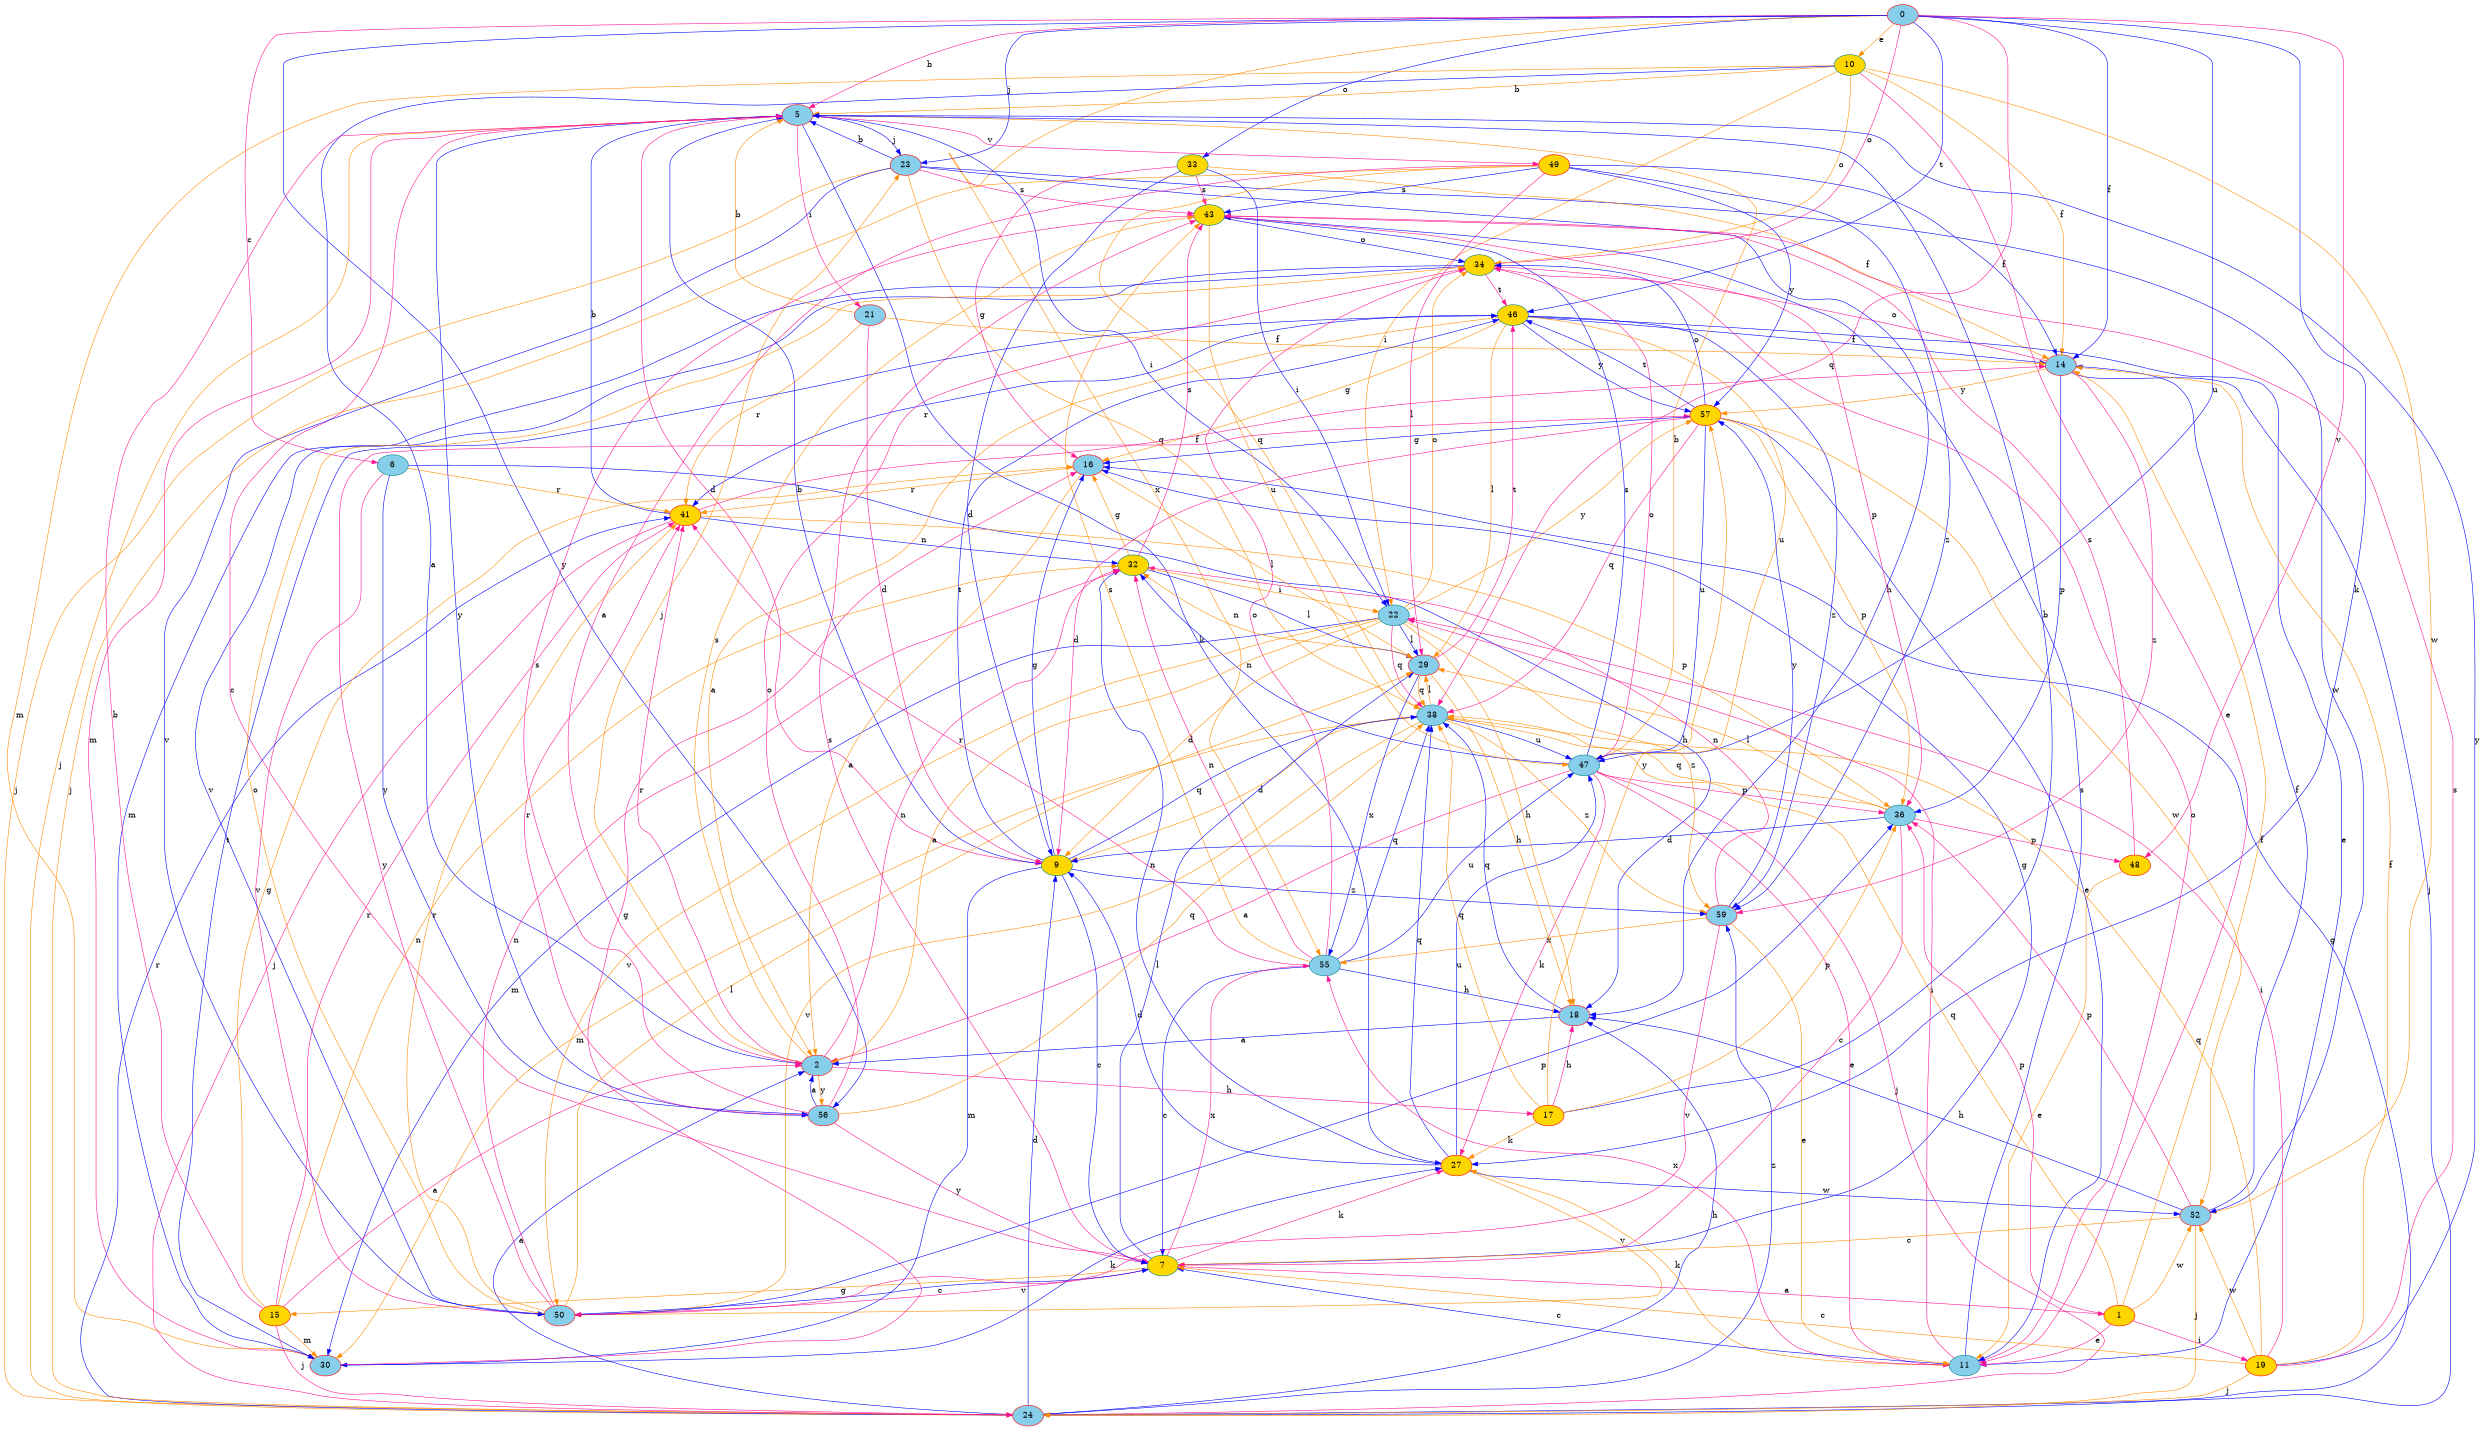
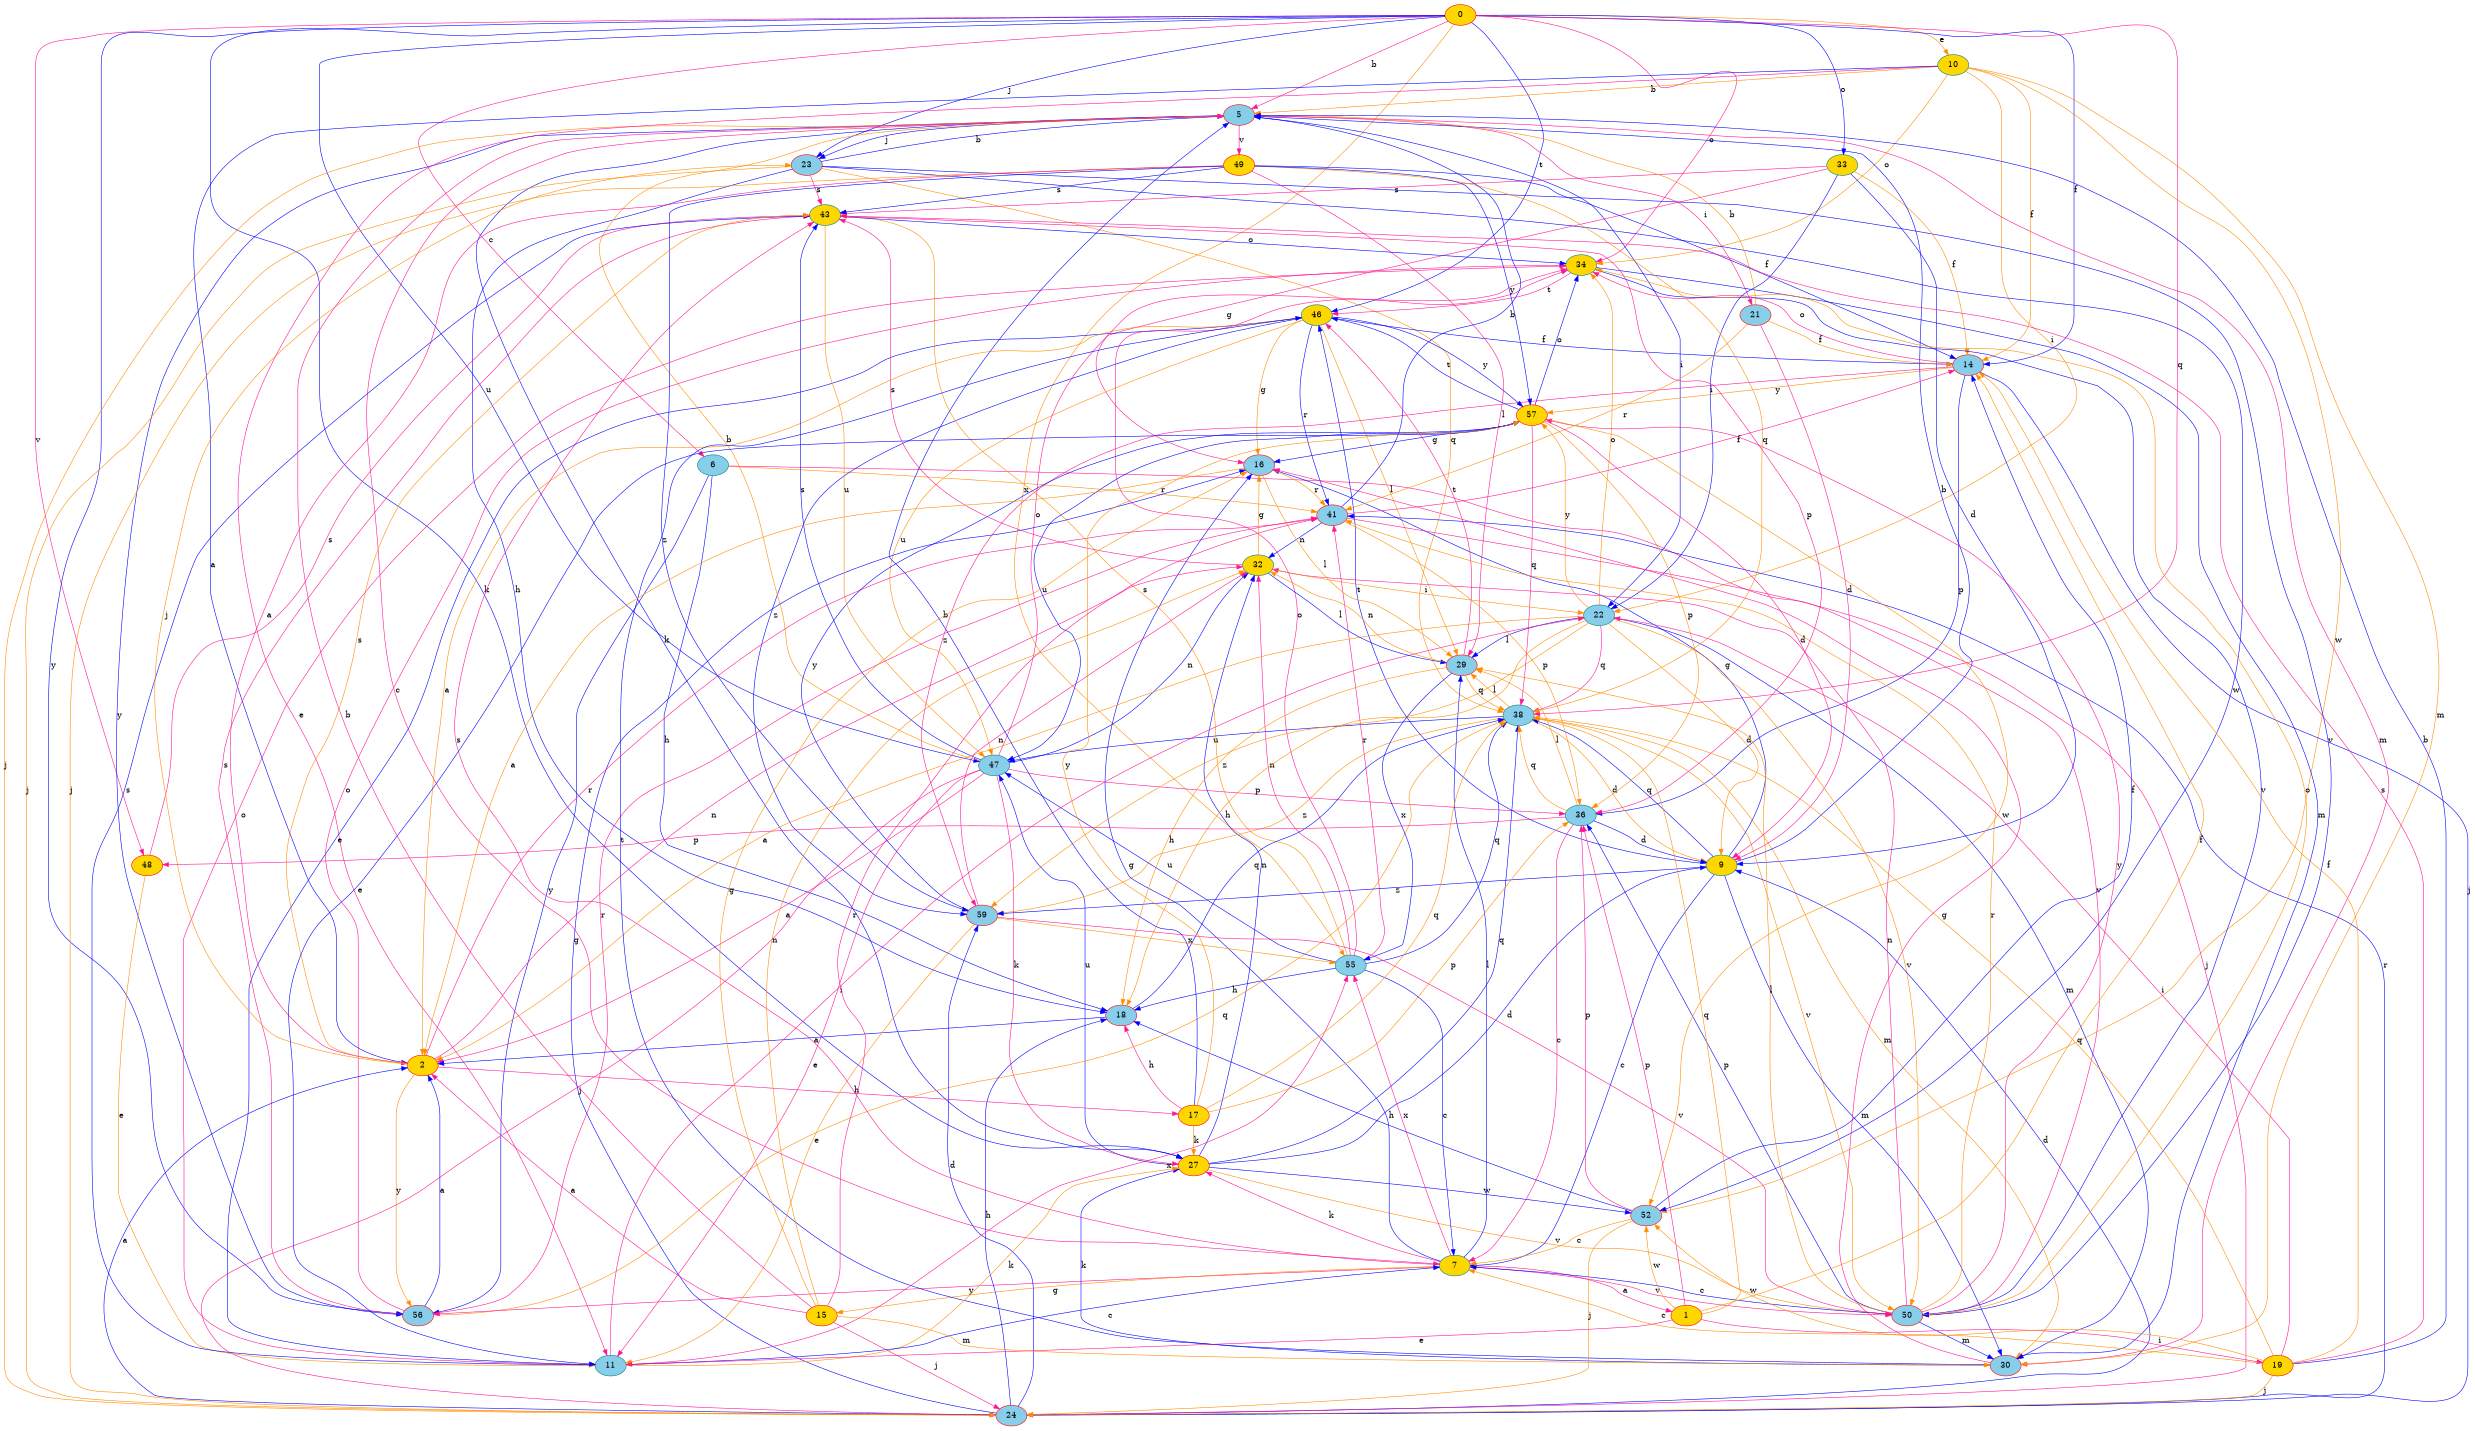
node "0": fillcolor skyblue -> gold
node "41": fillcolor gold -> skyblue
edge "5" -> "9": removed, label "d"
edge "19" -> "5": label "y" -> "b"
node "2": fillcolor skyblue -> gold
edge "24" -> "59": label "z" -> "d"
edge "56" -> "7": reversed
edge "50" -> "30": added, label "m"
